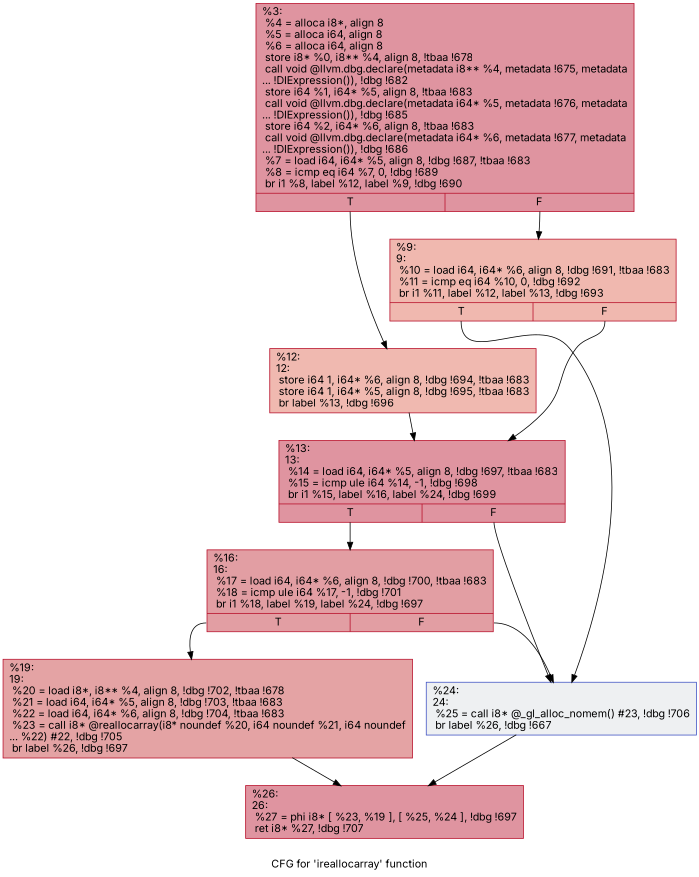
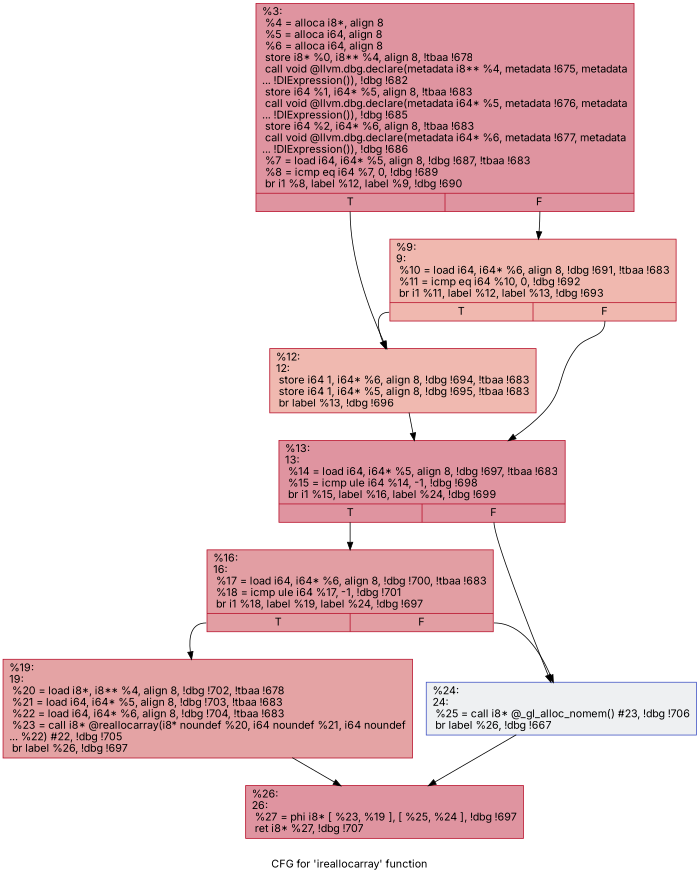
edge "%9:" -> "%24:": now "%9:" -> "%12:"
